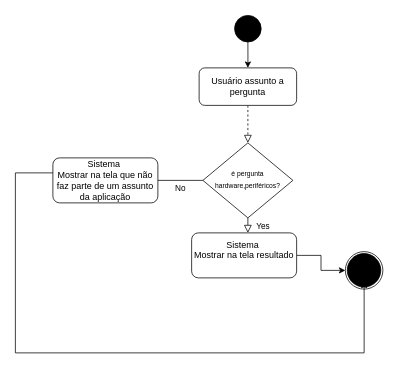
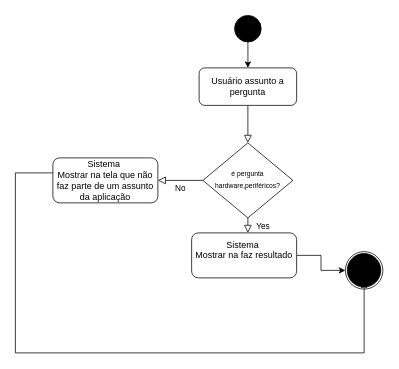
edge "Usuário assunto a pergunta" -> "é pergunta hardware,periféricos?": style dashed -> solid
edge "Sistema Mostrar na tela que não faz parte de um assunto da aplicação" -- "é pergunta hardware,periféricos?": arrowhead none -> block
node "Sistema Mostrar na tela resultado": label "Sistema Mostrar na tela resultado" -> "Sistema Mostrar na faz resultado"
